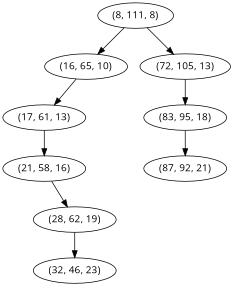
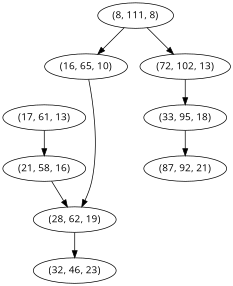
node "(72, 105, 13)": label "(72, 105, 13)" -> "(72, 102, 13)"
edge "(16, 65, 10)" -> "(17, 61, 13)": now "(16, 65, 10)" -> "(28, 62, 19)"
node "(83, 95, 18)": label "(83, 95, 18)" -> "(33, 95, 18)"
